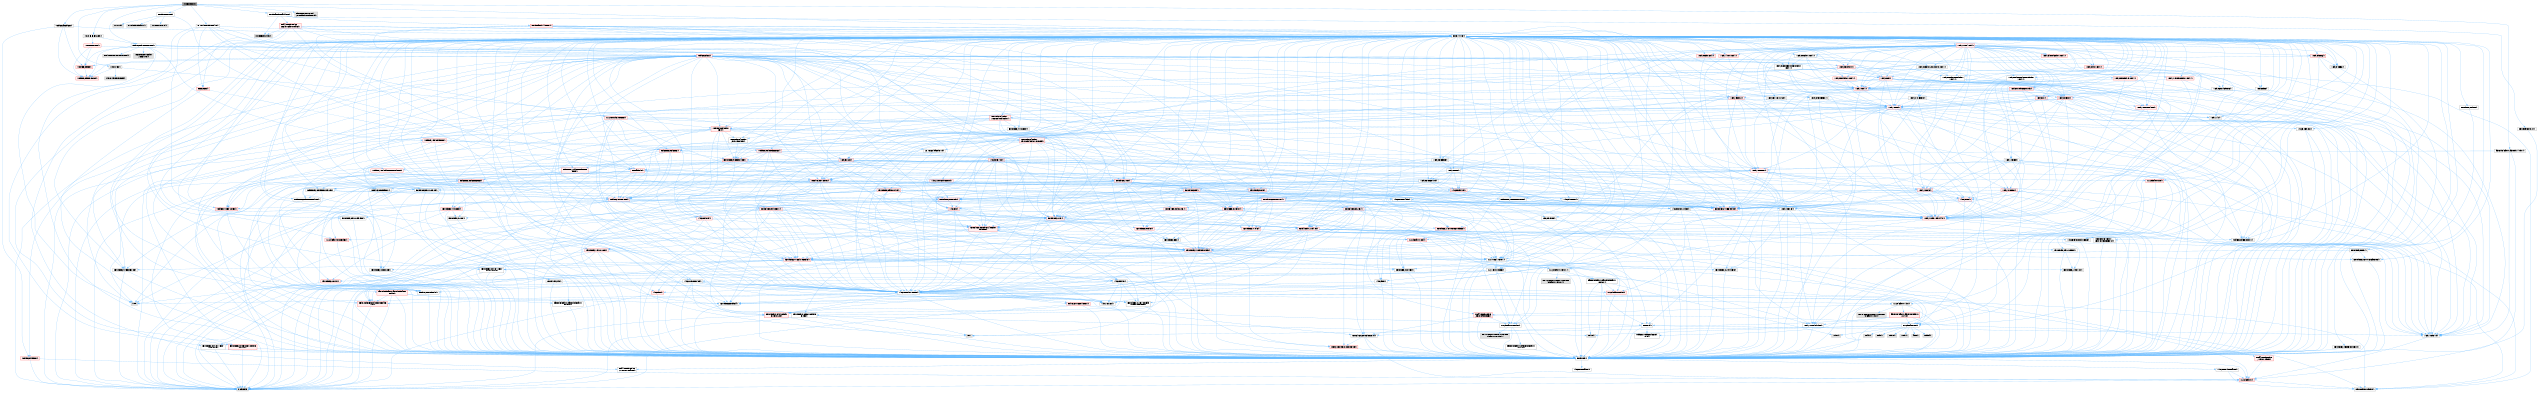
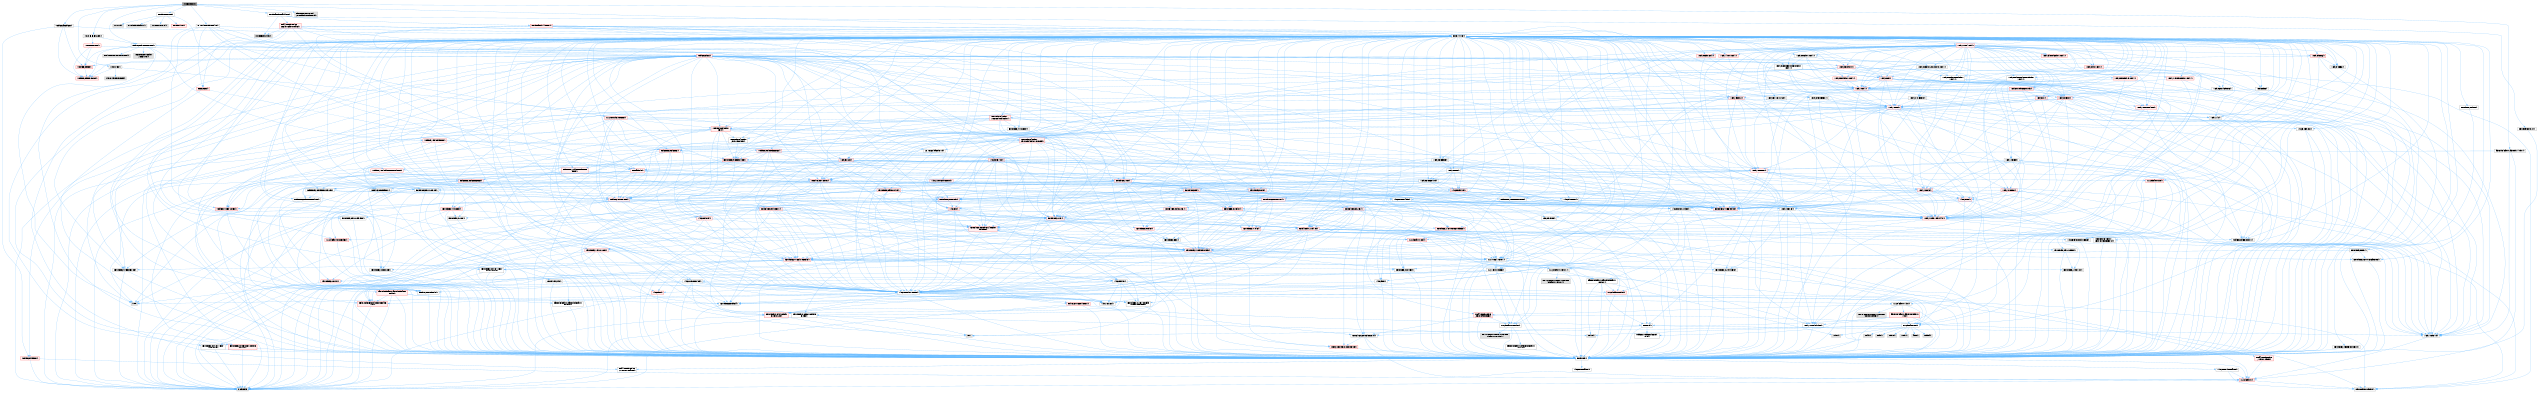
node "RenderTimer.h": added
edge "CoreMinimal.h" -> "Templates/Function.h": now "CoreMinimal.h" -> "GenericPlatform/GenericPlatform Memory.h"
node "COMPILED_PLATFORM_HEADER (PlatformMisc.h)": label "COMPILED_PLATFORM_HEADER (PlatformMisc.h)" -> "COMPILED_PLATFORM_HEADER (Constructible.h)"
node "GenericPlatform/GenericPlatform Async.h": label "GenericPlatform/GenericPlatform Async.h" -> "GenericPlatform/GenericPlatform Misc.h"
